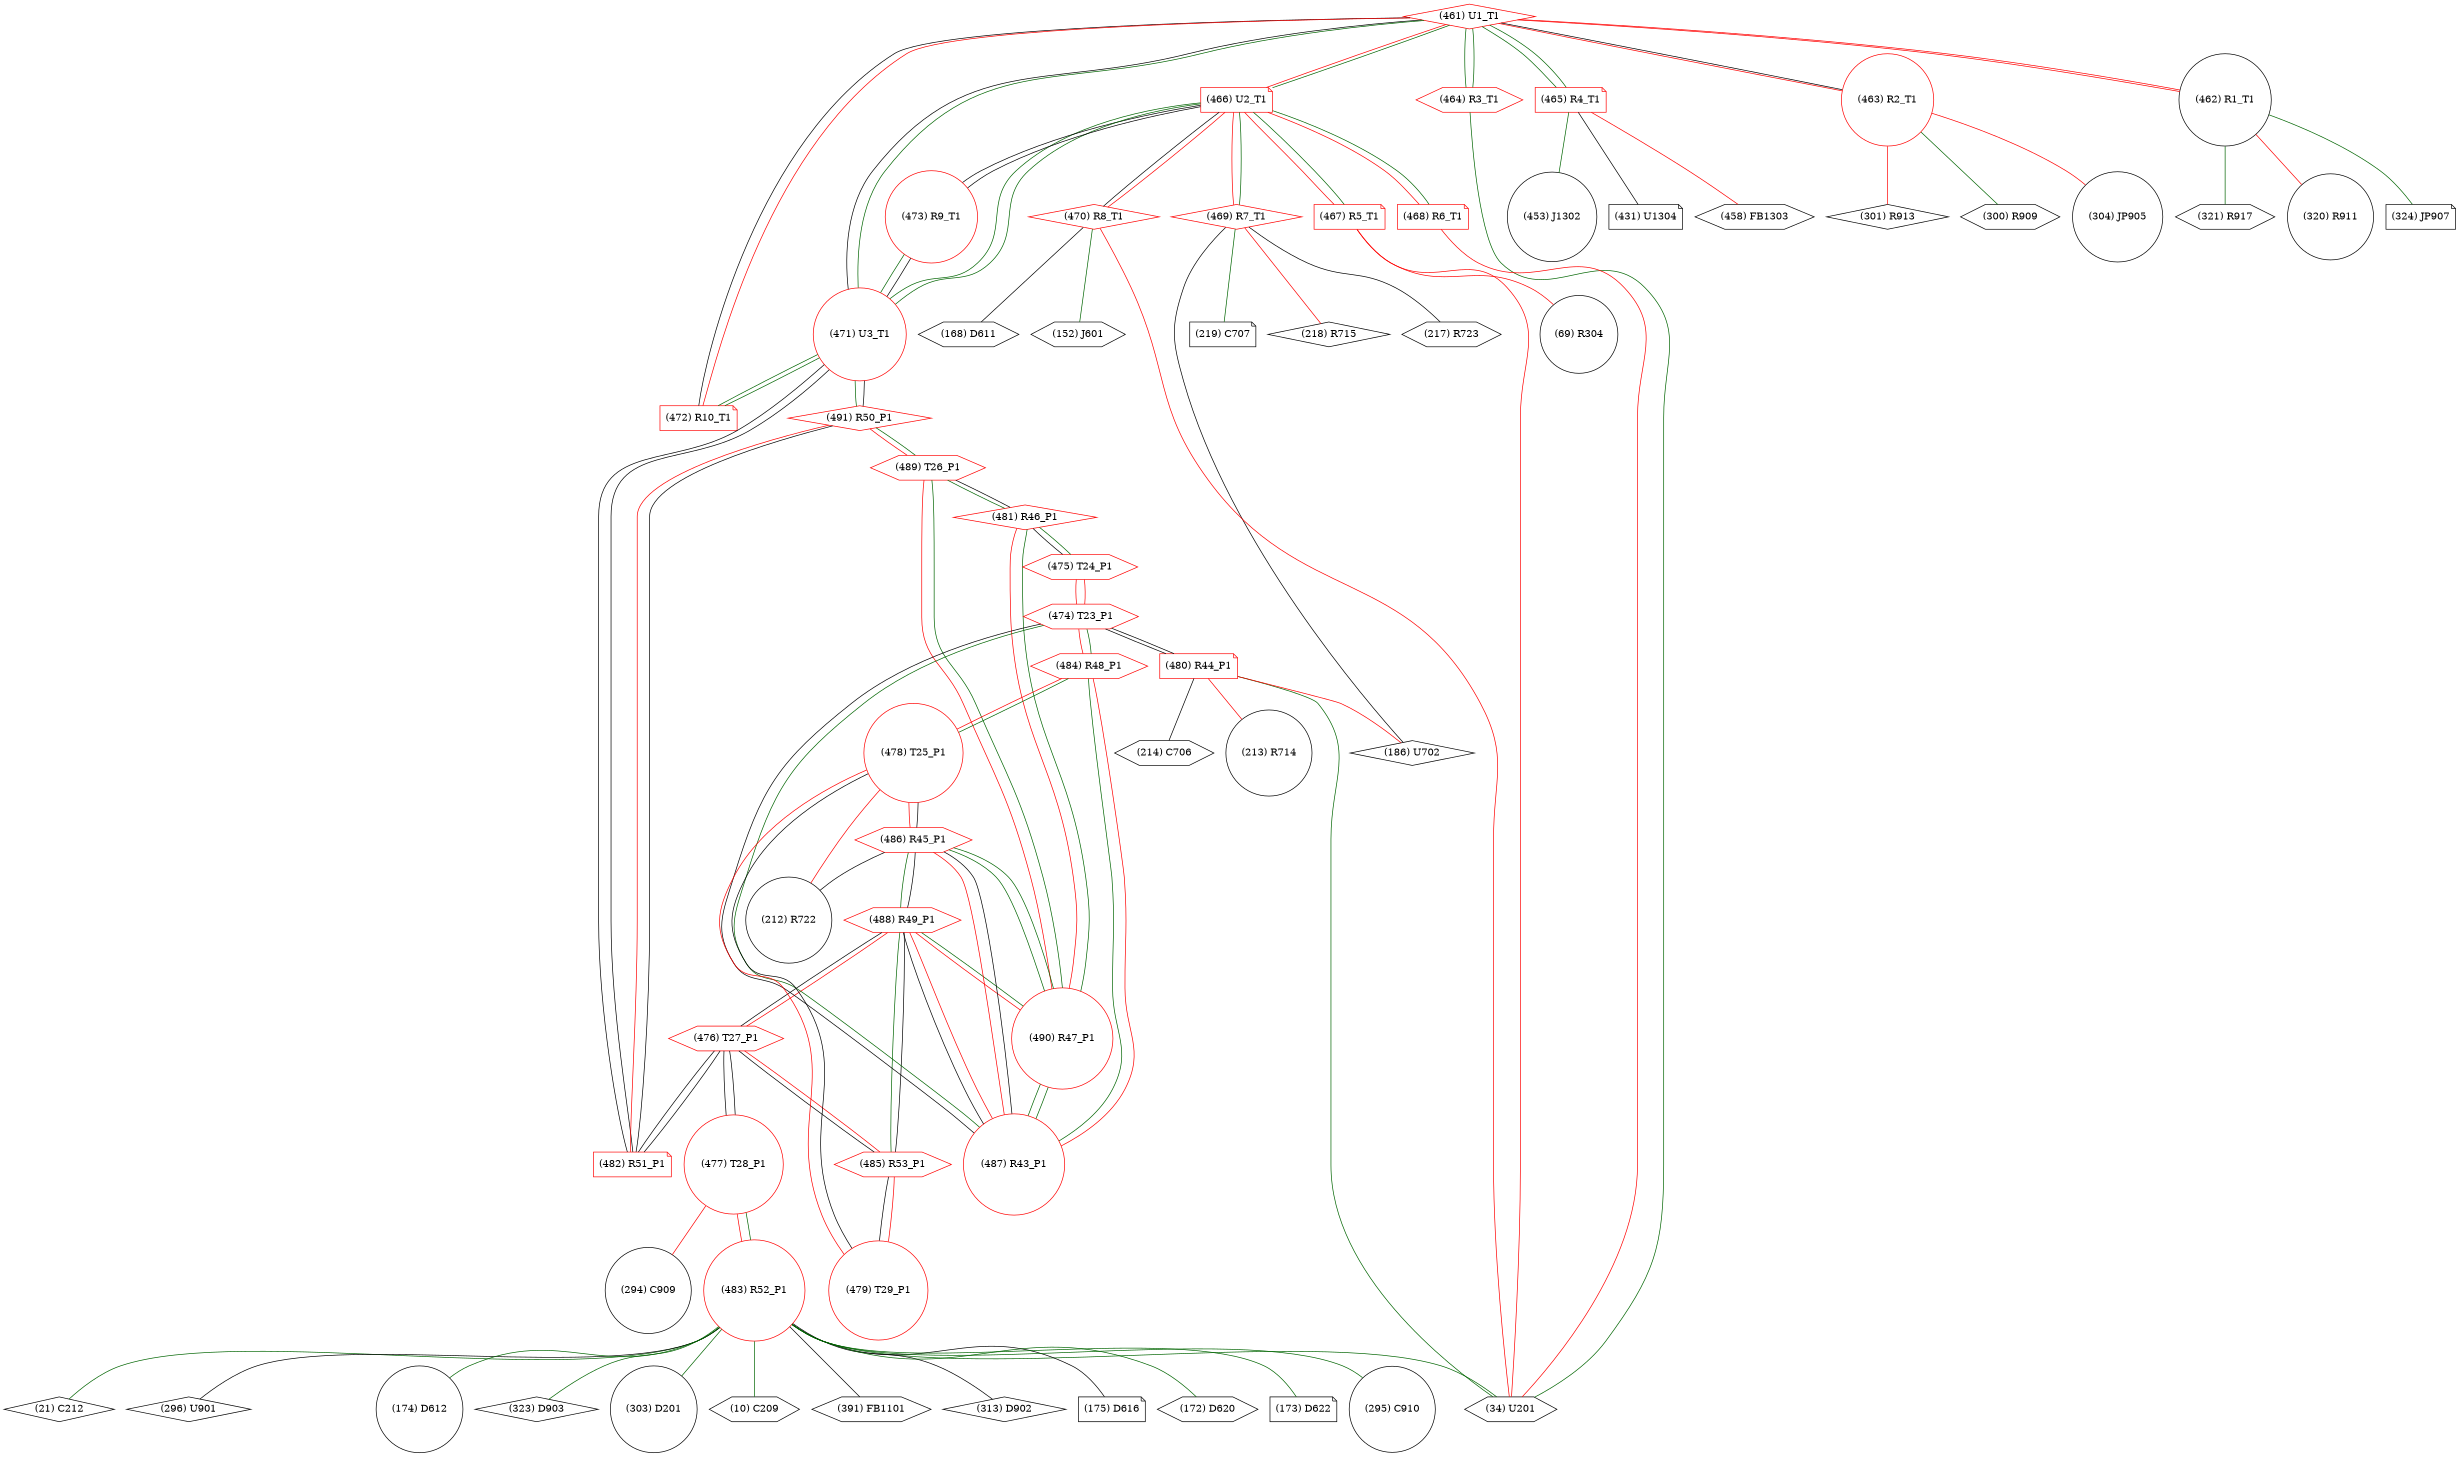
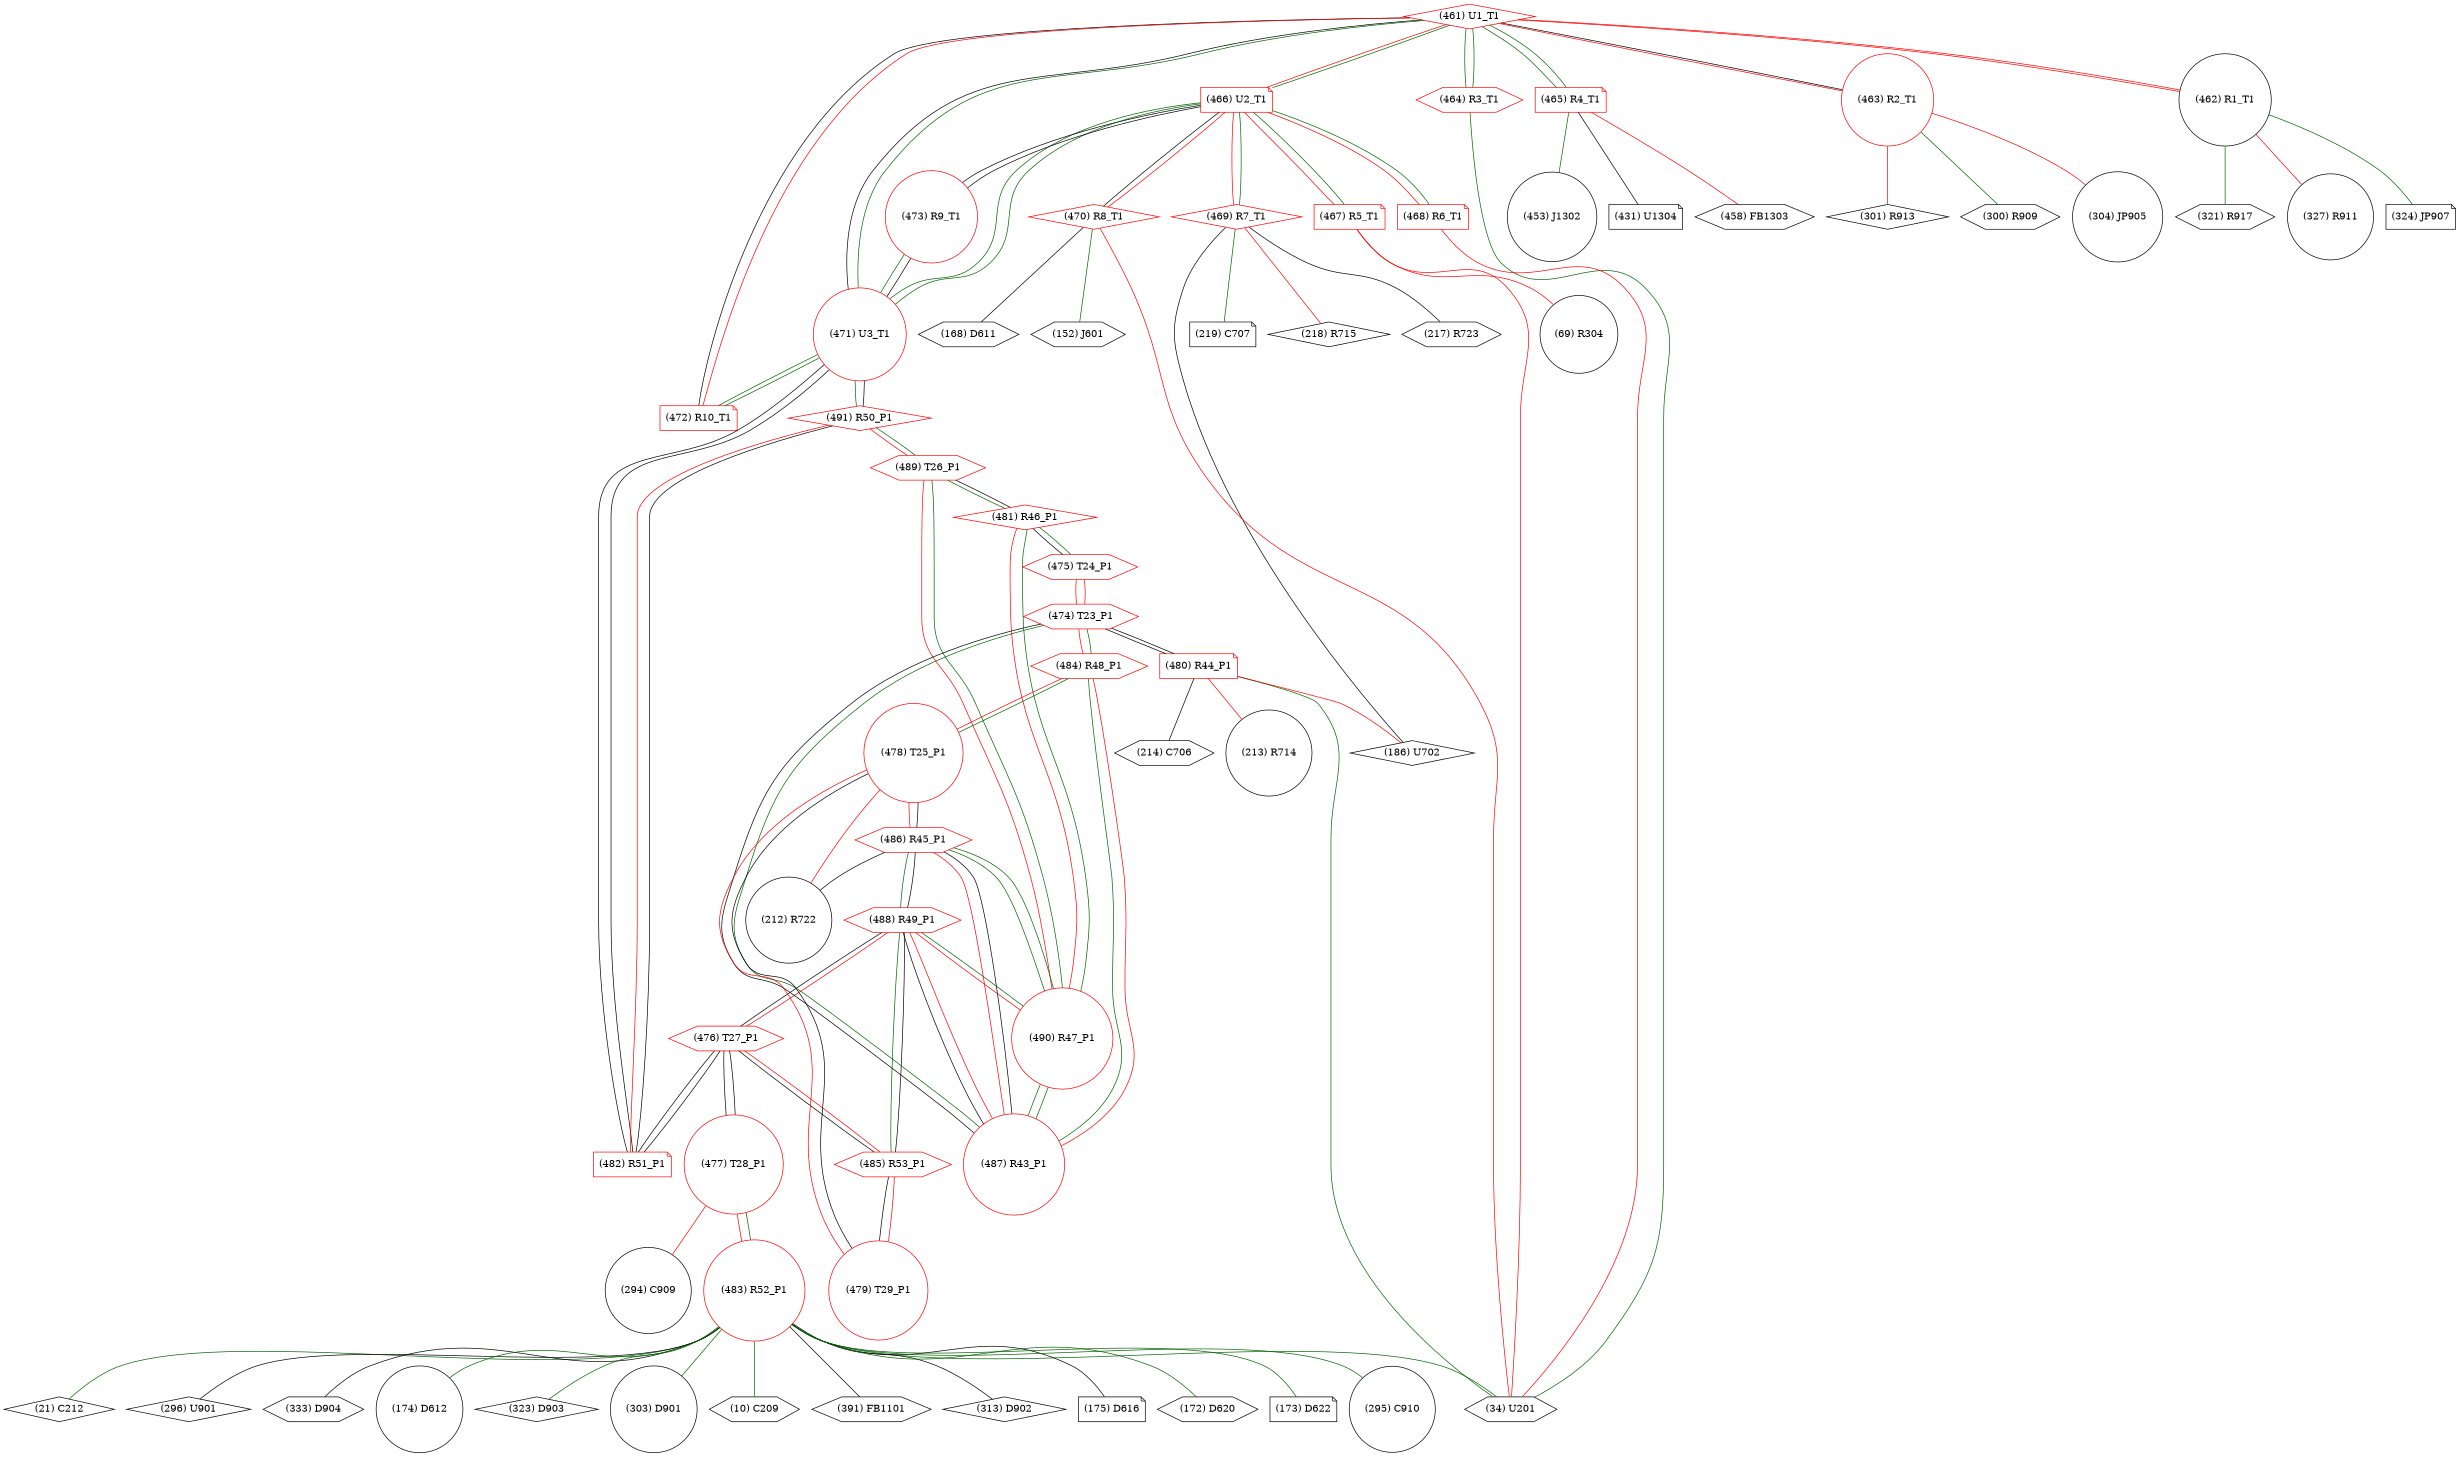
node "(320) R911": label "(320) R911" -> "(327) R911"
node "(333) D904": added
node "(303) D201": label "(303) D201" -> "(303) D901"
